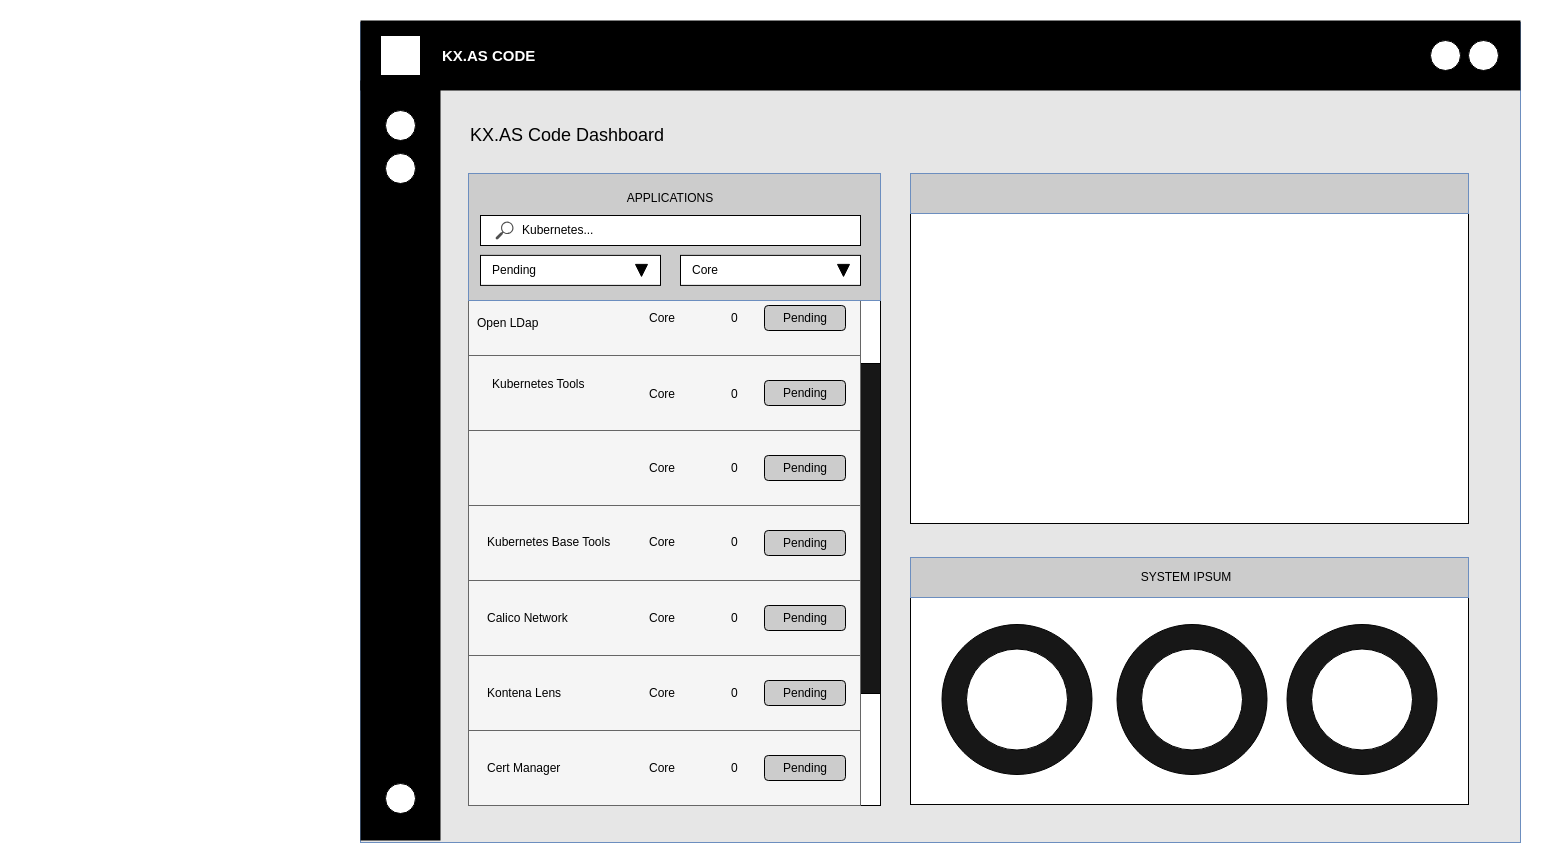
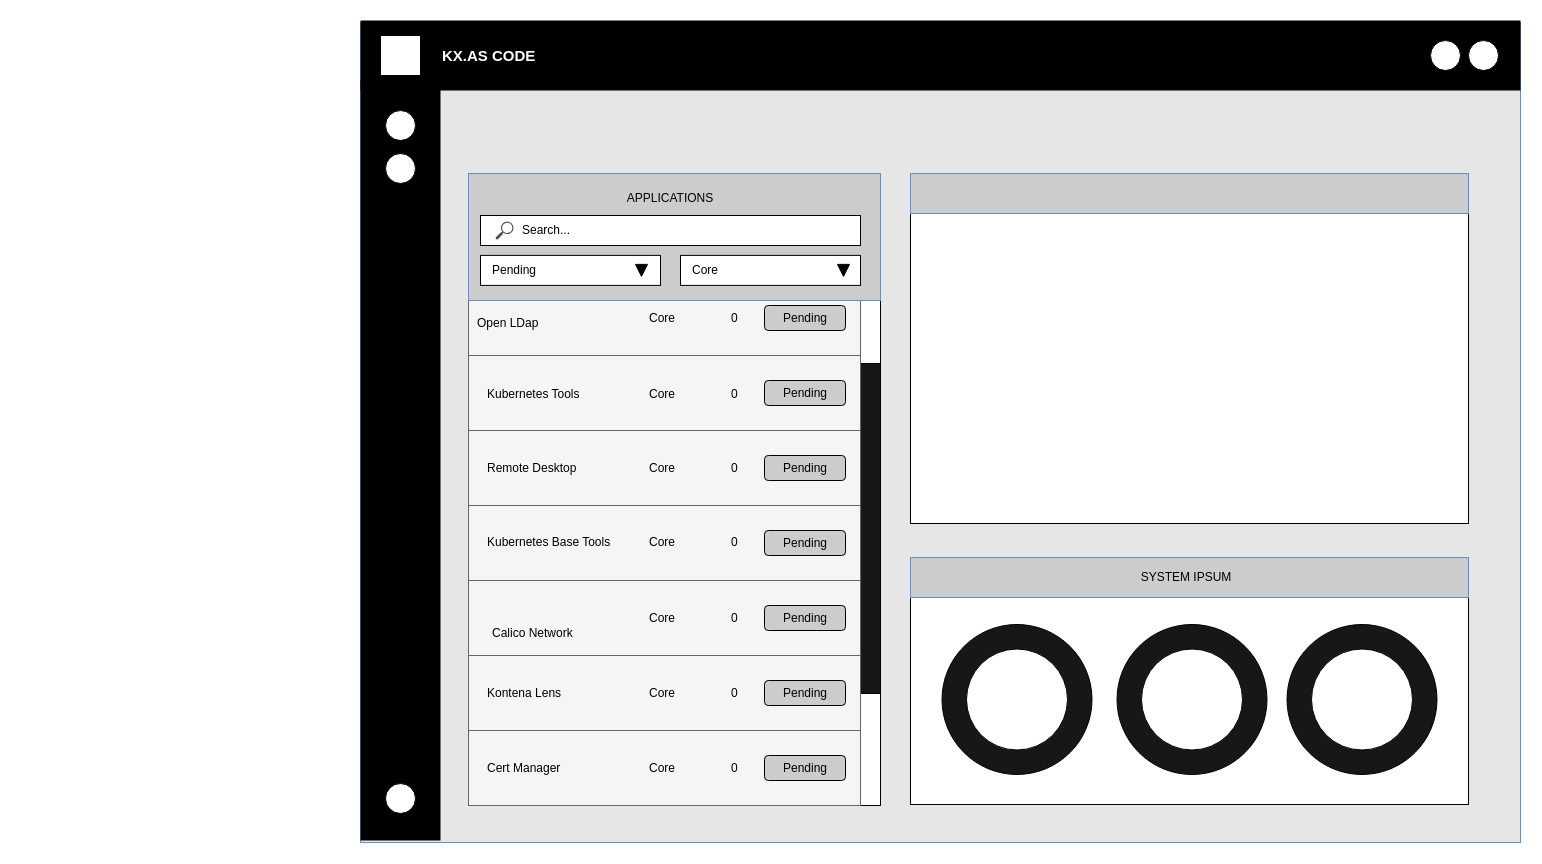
node "KX.AS Code Dashboard": removed
node "Kubernetes...": label "Kubernetes..." -> "Search..."
node "Kubernetes Tools": moved (561, 384) -> (556, 394)
node "Remote Desktop": added
node "Calico Network": moved (556, 618) -> (561, 633)
